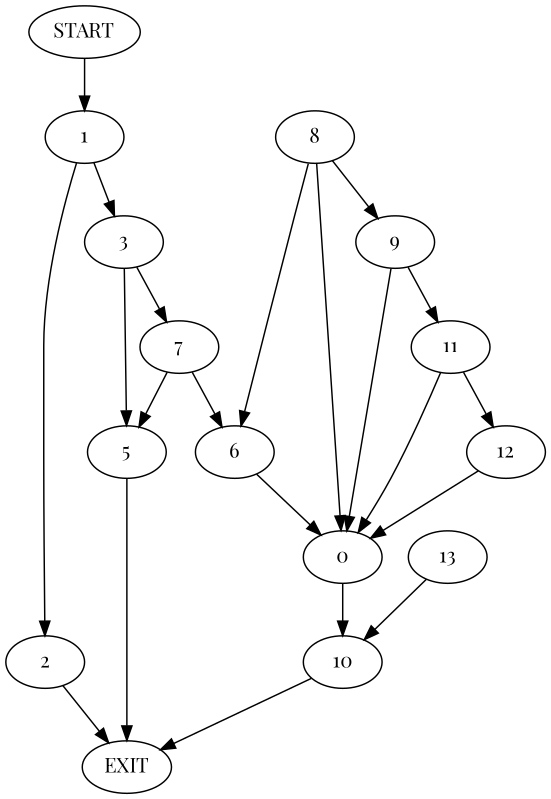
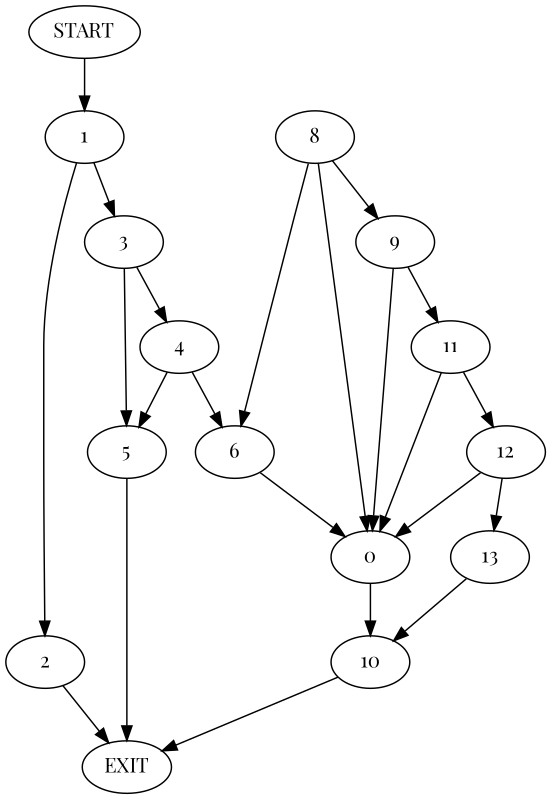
node "7": label "7" -> "4"
edge "12" -> "13": added
